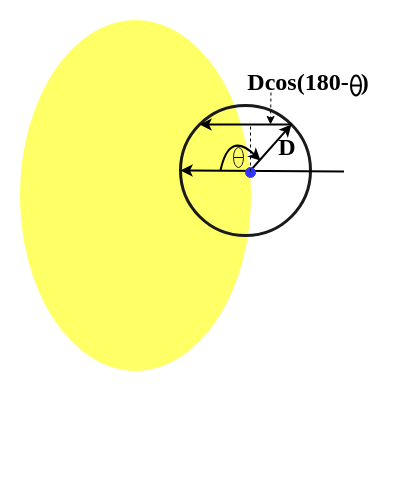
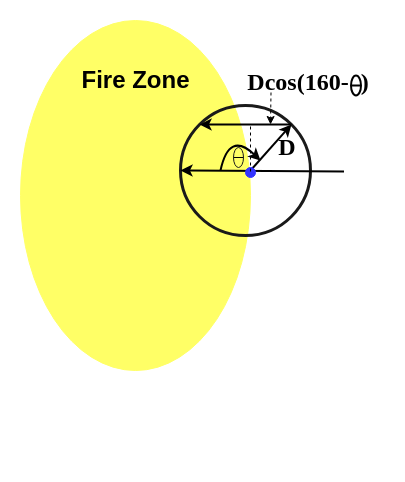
node "Fire Zone": added
node "Dcos(180- )": label "Dcos(180- )" -> "Dcos(160- )"
